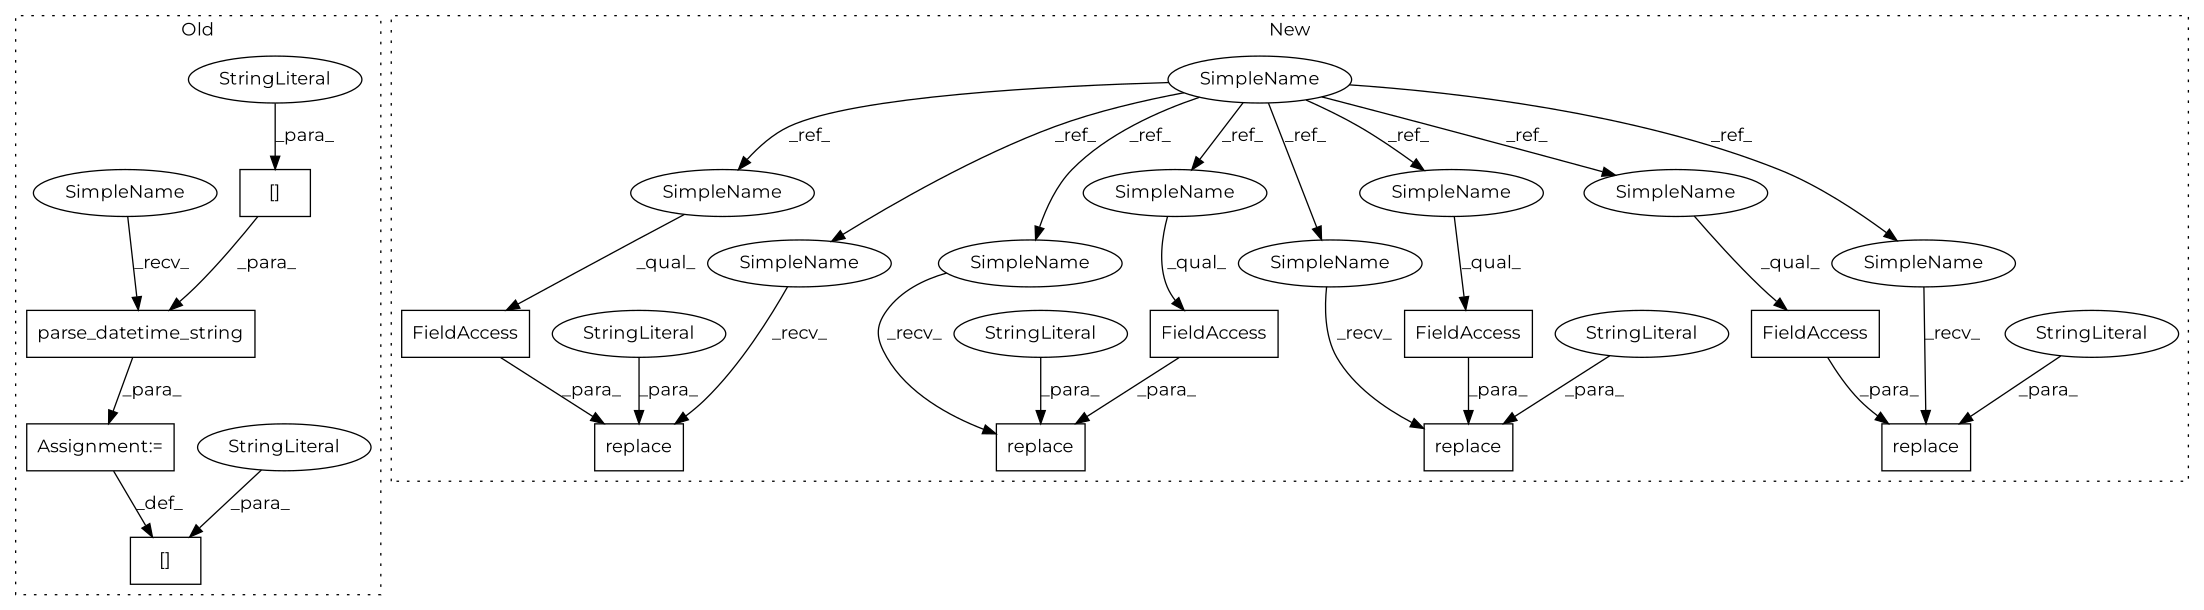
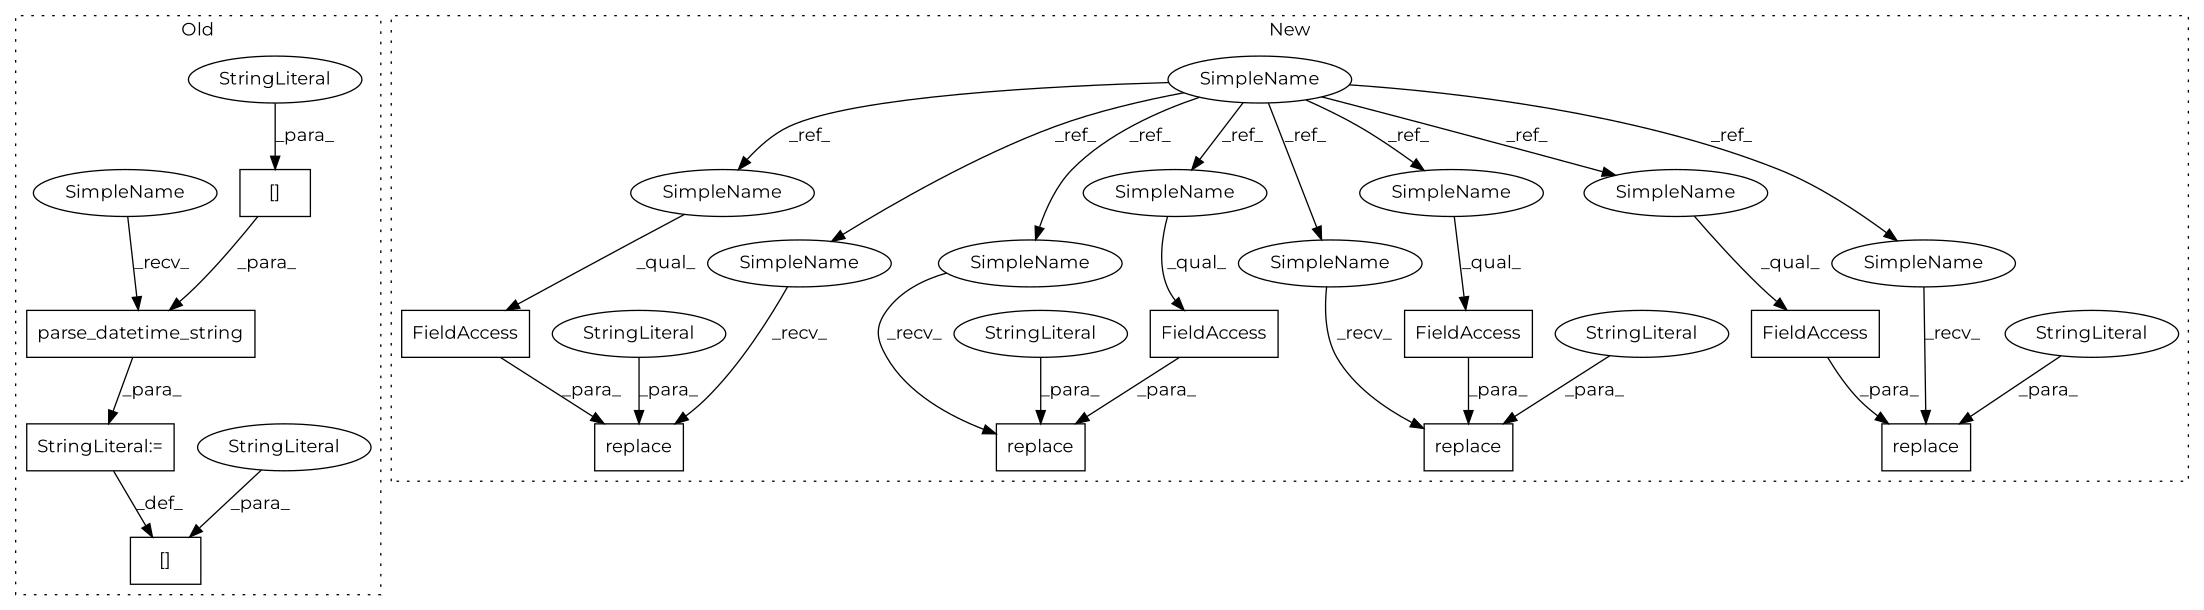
node "Assignment:=": label "Assignment:=" -> "StringLiteral:="
